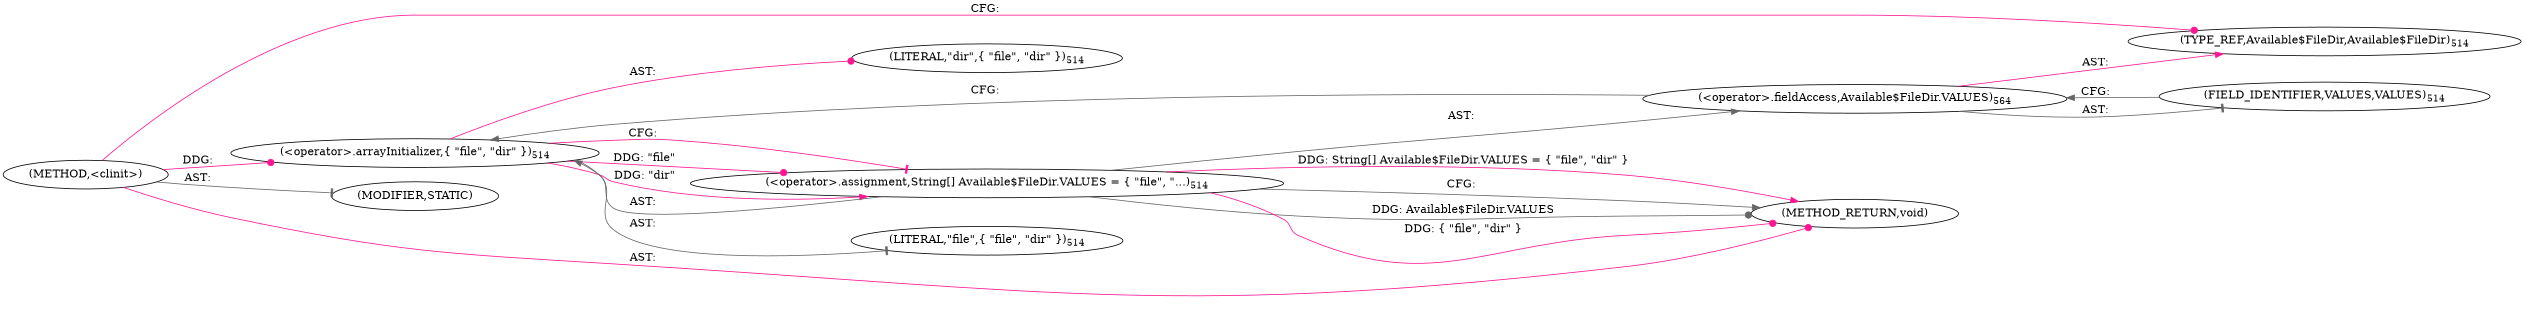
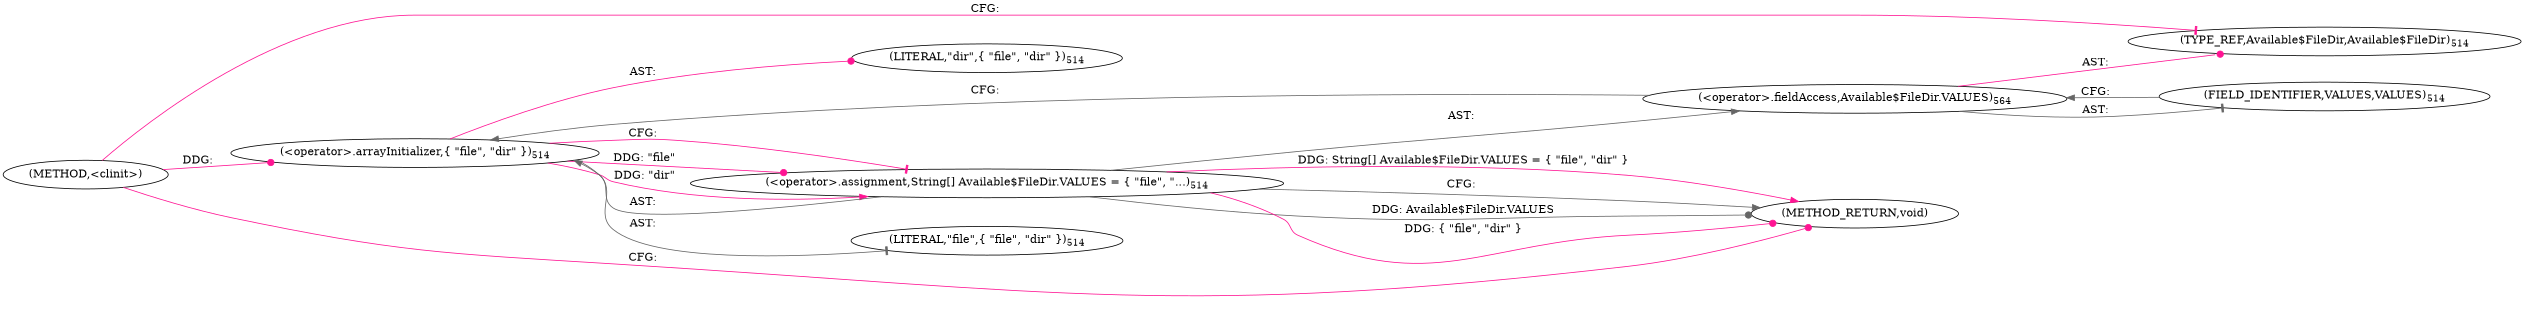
edge "(METHOD,<clinit>)" -> "(TYPE_REF,Available$FileDir,Available$FileDir)": arrowhead dot -> tee
edge "(<operator>.fieldAccess,Available$FileDir.VALUES)" -> "(TYPE_REF,Available$FileDir,Available$FileDir)": arrowhead normal -> dot
node "(MODIFIER,STATIC)": removed
edge "(METHOD,<clinit>)" -> "(METHOD_RETURN,void)": label "AST: " -> "CFG: "
